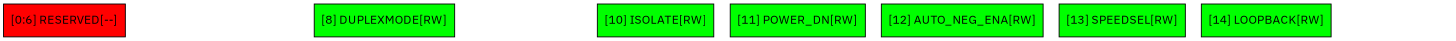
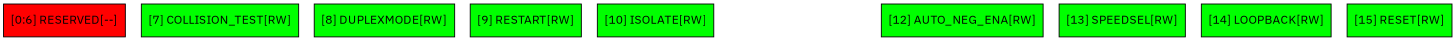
node "[7] COLLISION_TEST[RW]": added
node "[9] RESTART[RW]": added
node "[11] POWER_DN[RW]": removed
node "[15] RESET[RW]": added
